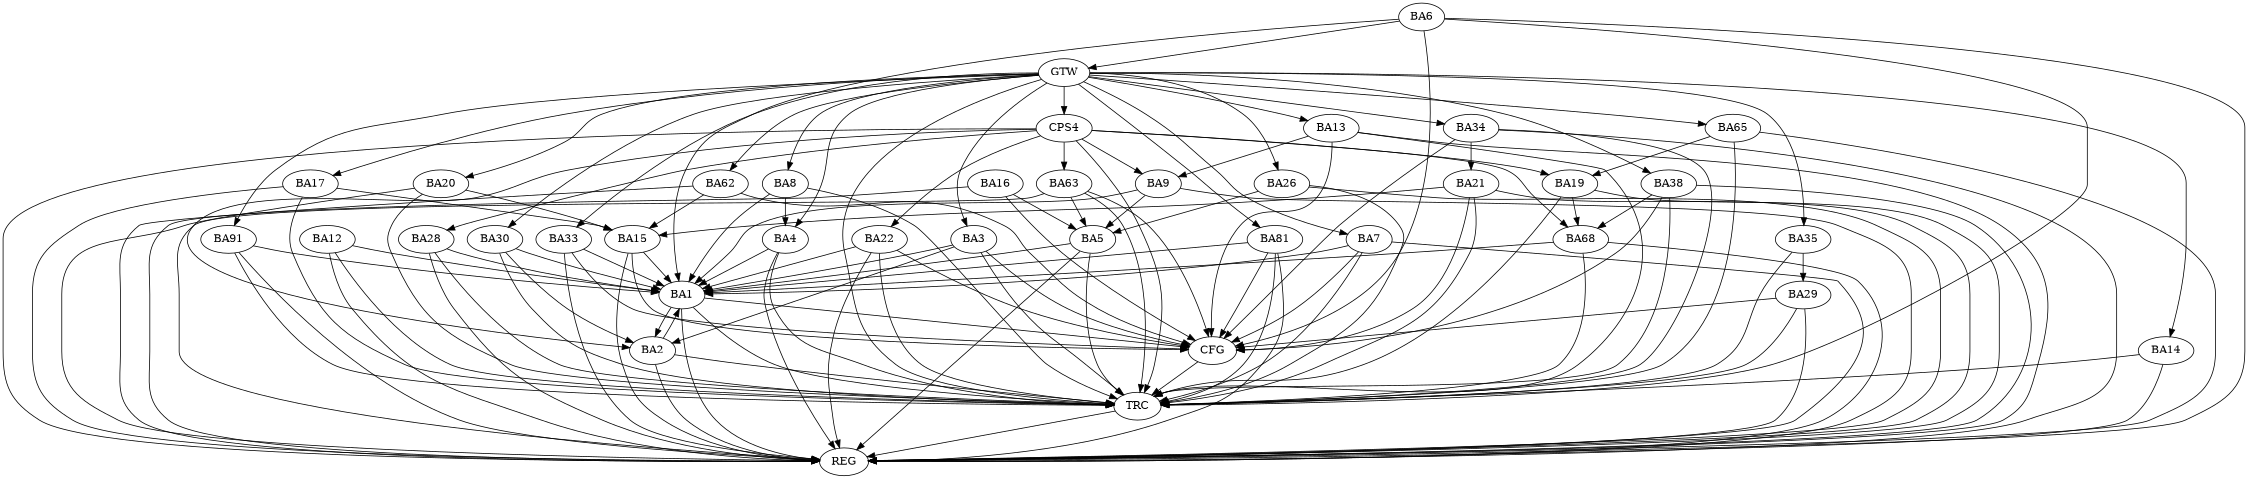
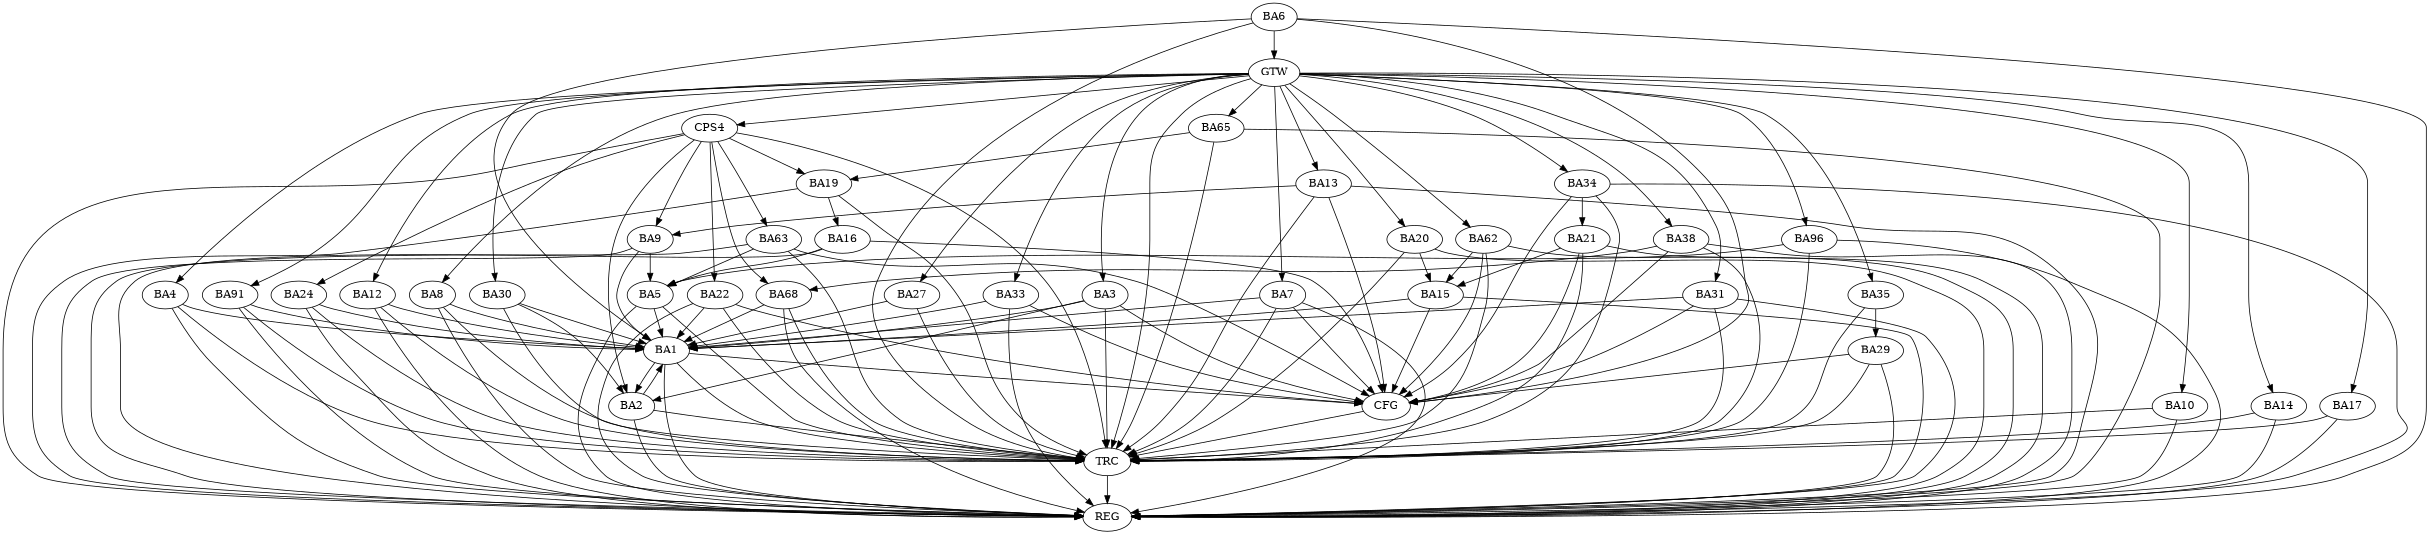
edge "GTW" -> "BA12": added
node "BA26": label "BA26" -> "BA96"
edge "BA8" -> "BA4": now "BA8" -> "REG"
edge "BA19" -> "BA68": now "BA19" -> "BA16"
edge "BA17" -> "BA15": removed
node "BA28": label "BA28" -> "BA24"
node "BA81": label "BA81" -> "BA31"
node "BA27": added
node "BA10": added
edge "BA62" -> "TRC": added
